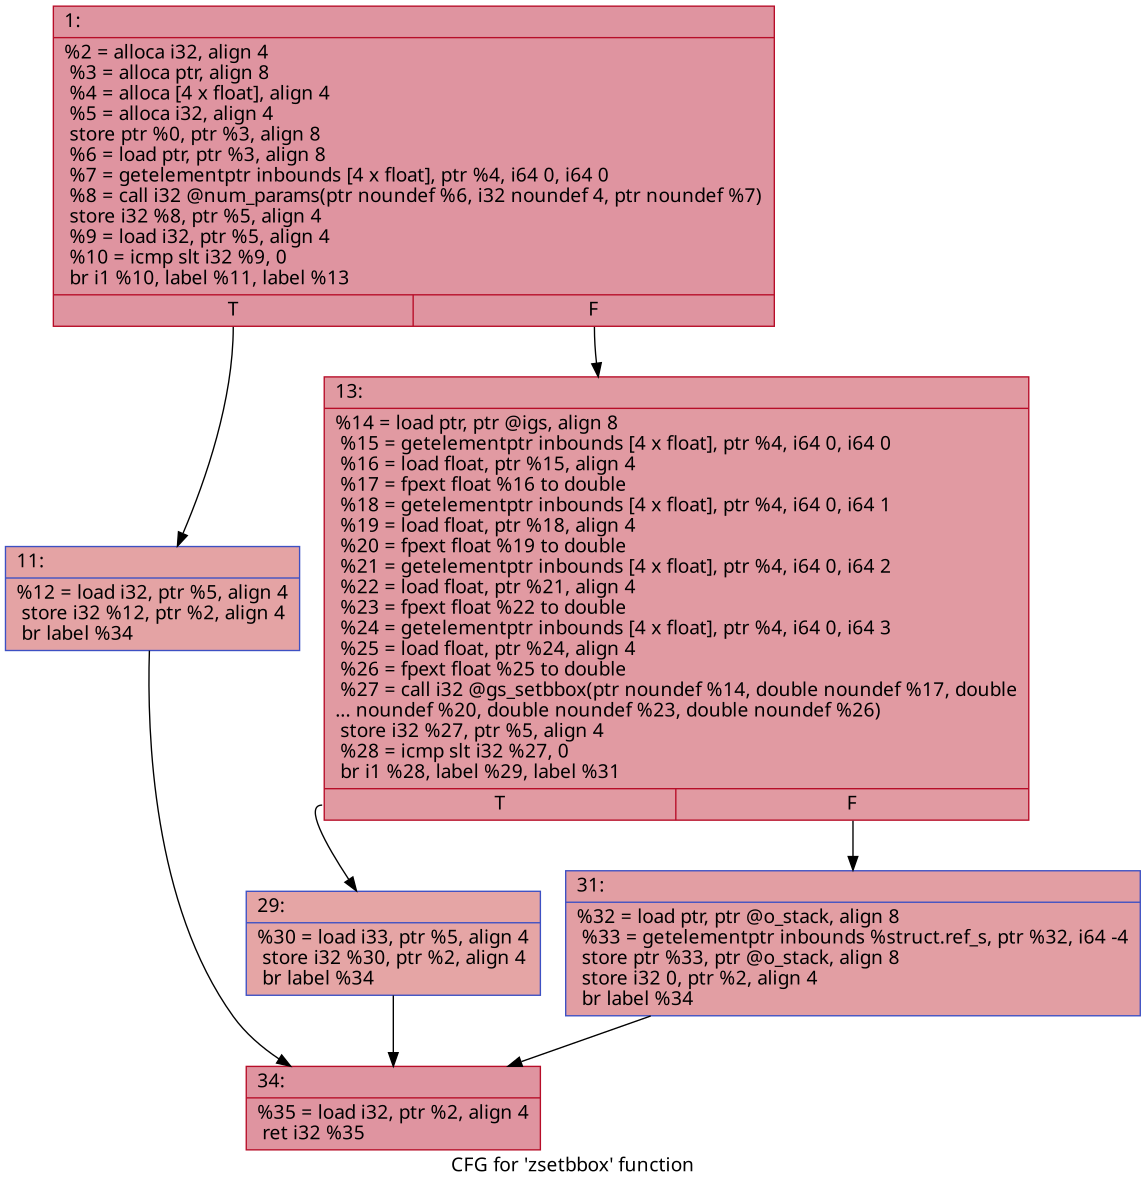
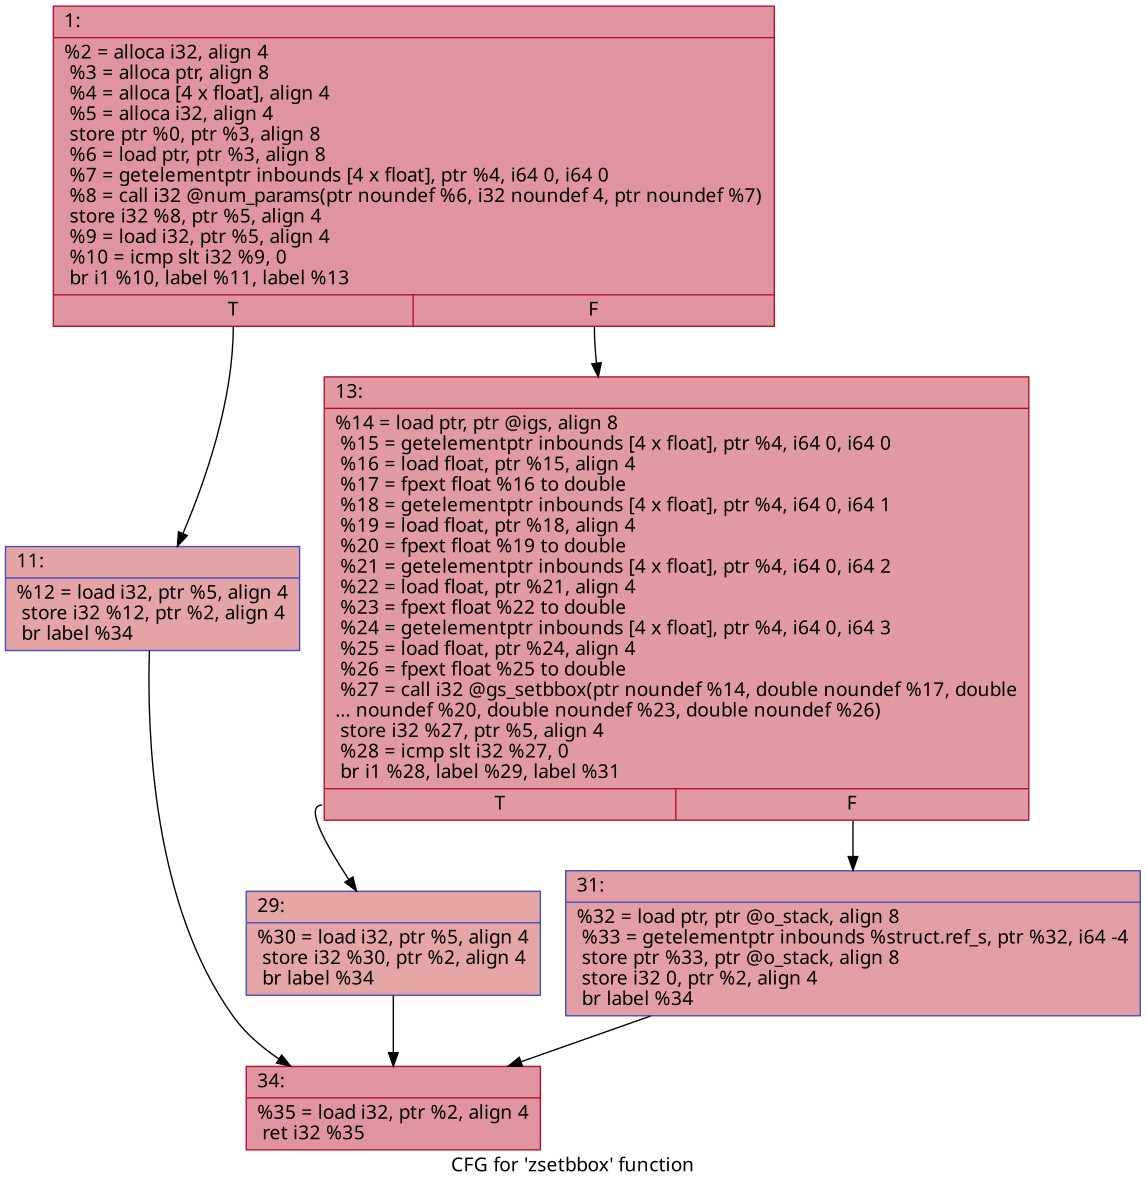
node "29:": text "%30 = load i33, ptr %5, align 4" -> "%30 = load i32, ptr %5, align 4"
